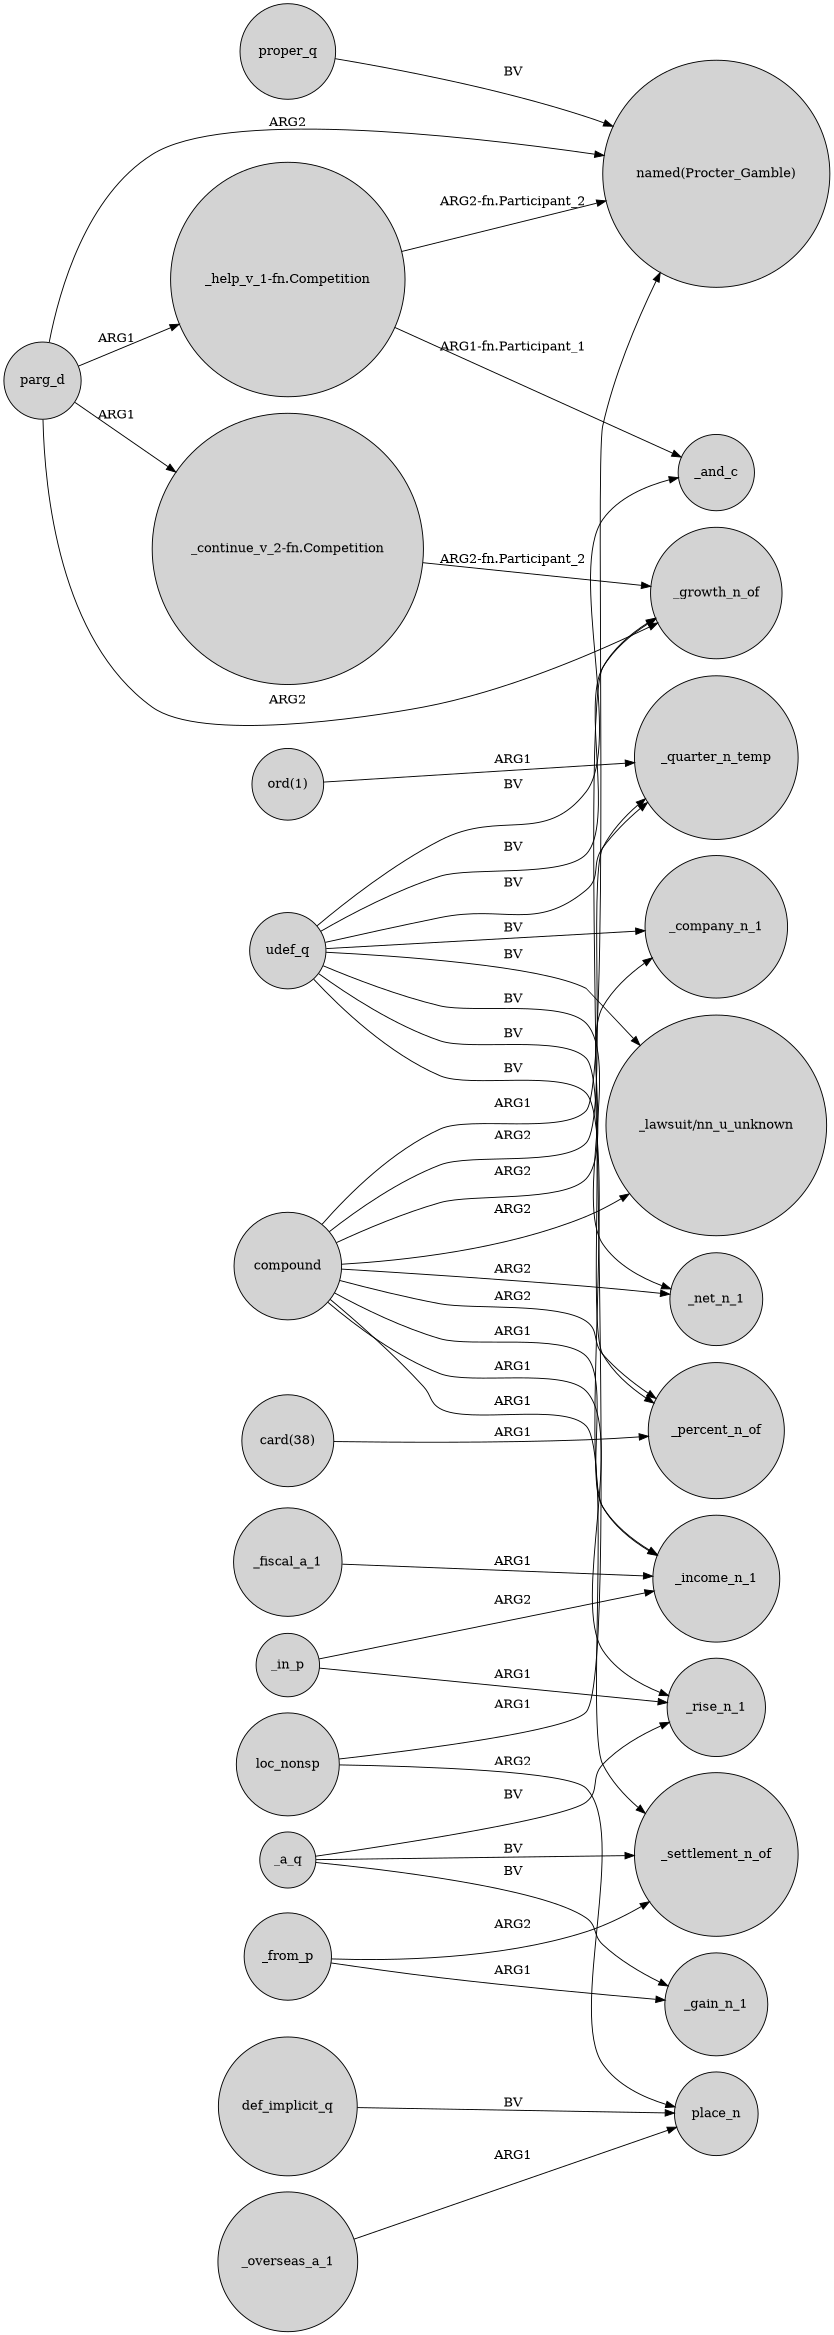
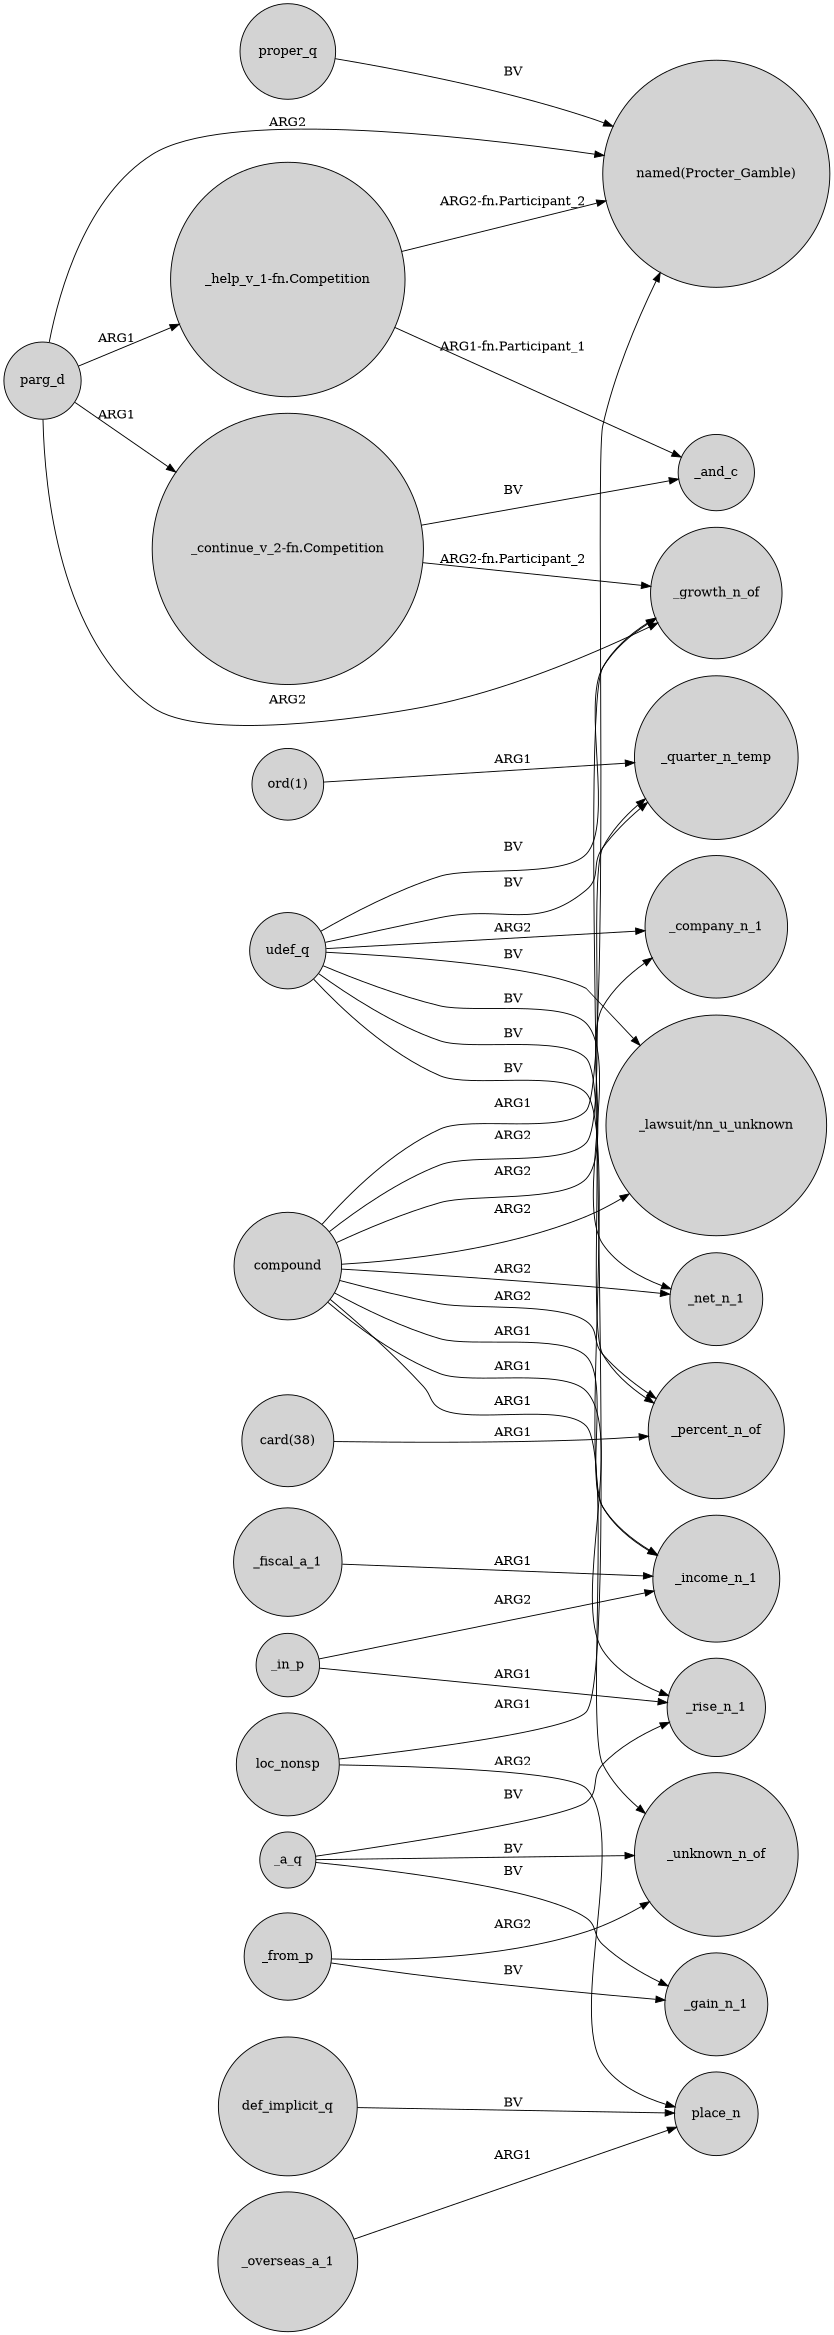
edge "udef_q" -> "_and_c": now "_continue_v_2-fn.Competition" -> "_and_c"
edge "udef_q" -> "_company_n_1": label "BV" -> "ARG2"
node "_settlement_n_of": label "_settlement_n_of" -> "_unknown_n_of"
edge "_from_p" -> "_gain_n_1": label "ARG1" -> "BV"
